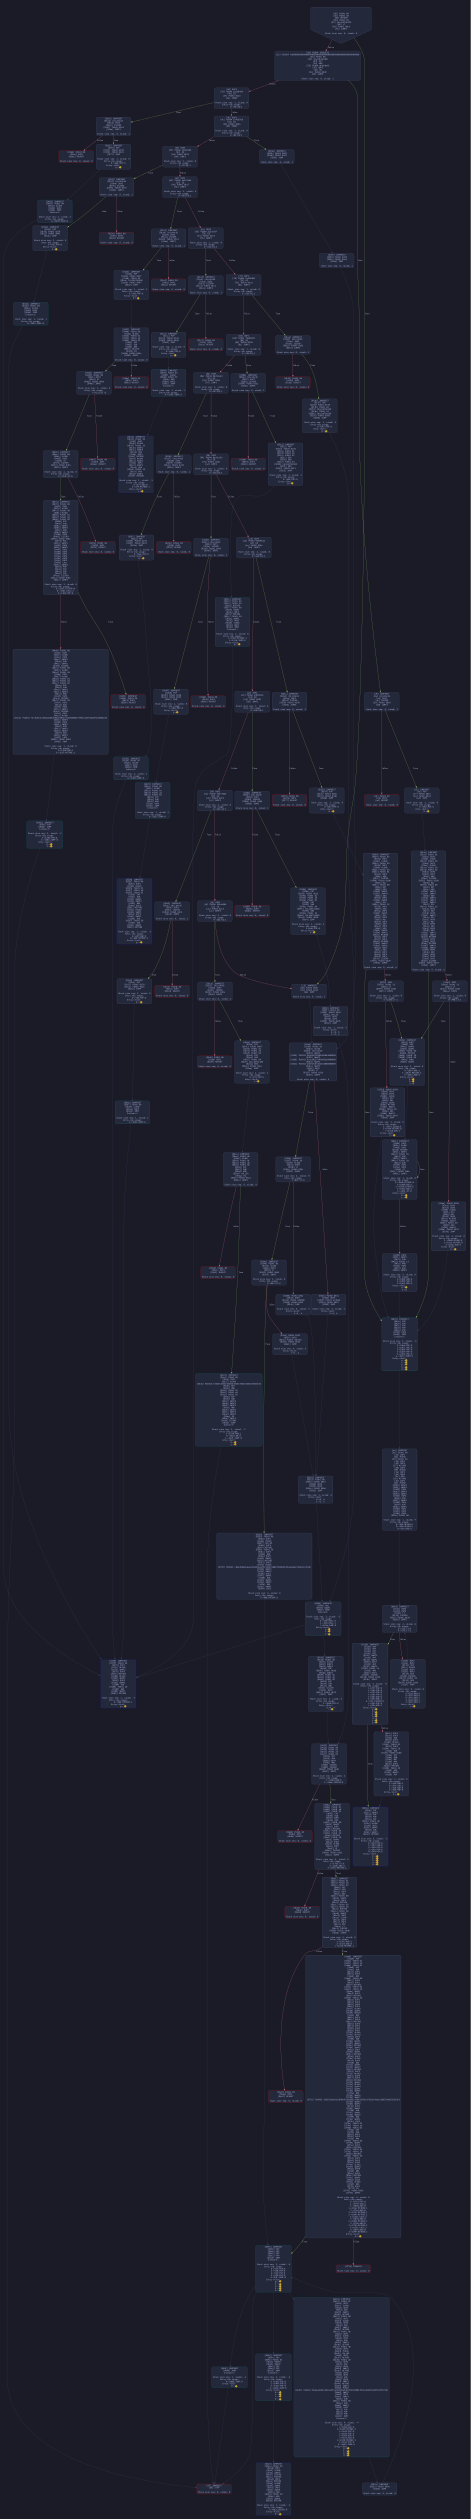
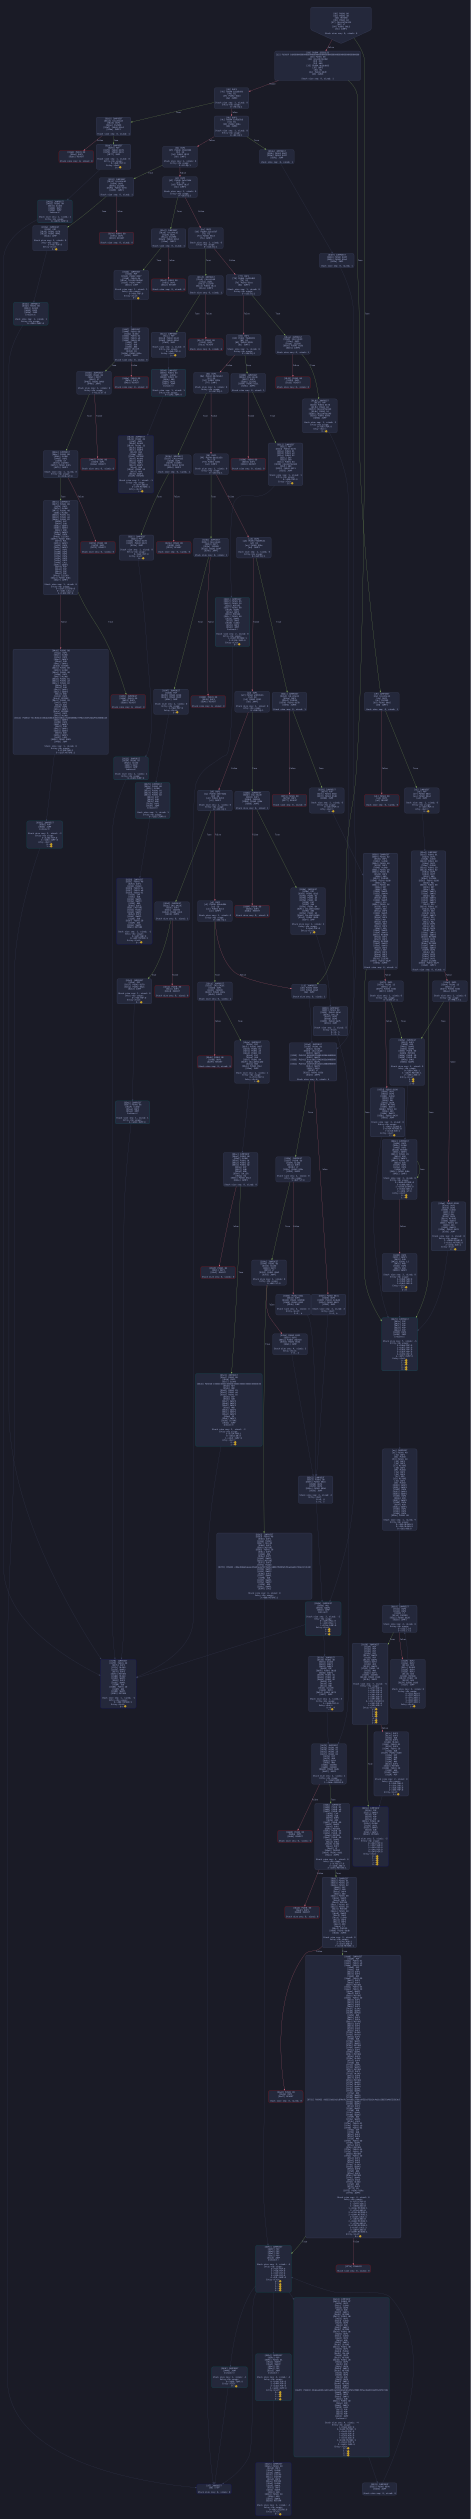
node "[d7] JUMPDEST [d8] STOP Stack size req: 0, sizeΔ: 0": color red -> darkblue
